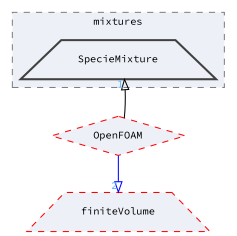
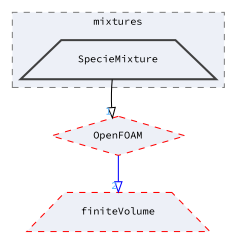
edge "OpenFOAM" -> "SpecieMixture": reversed
